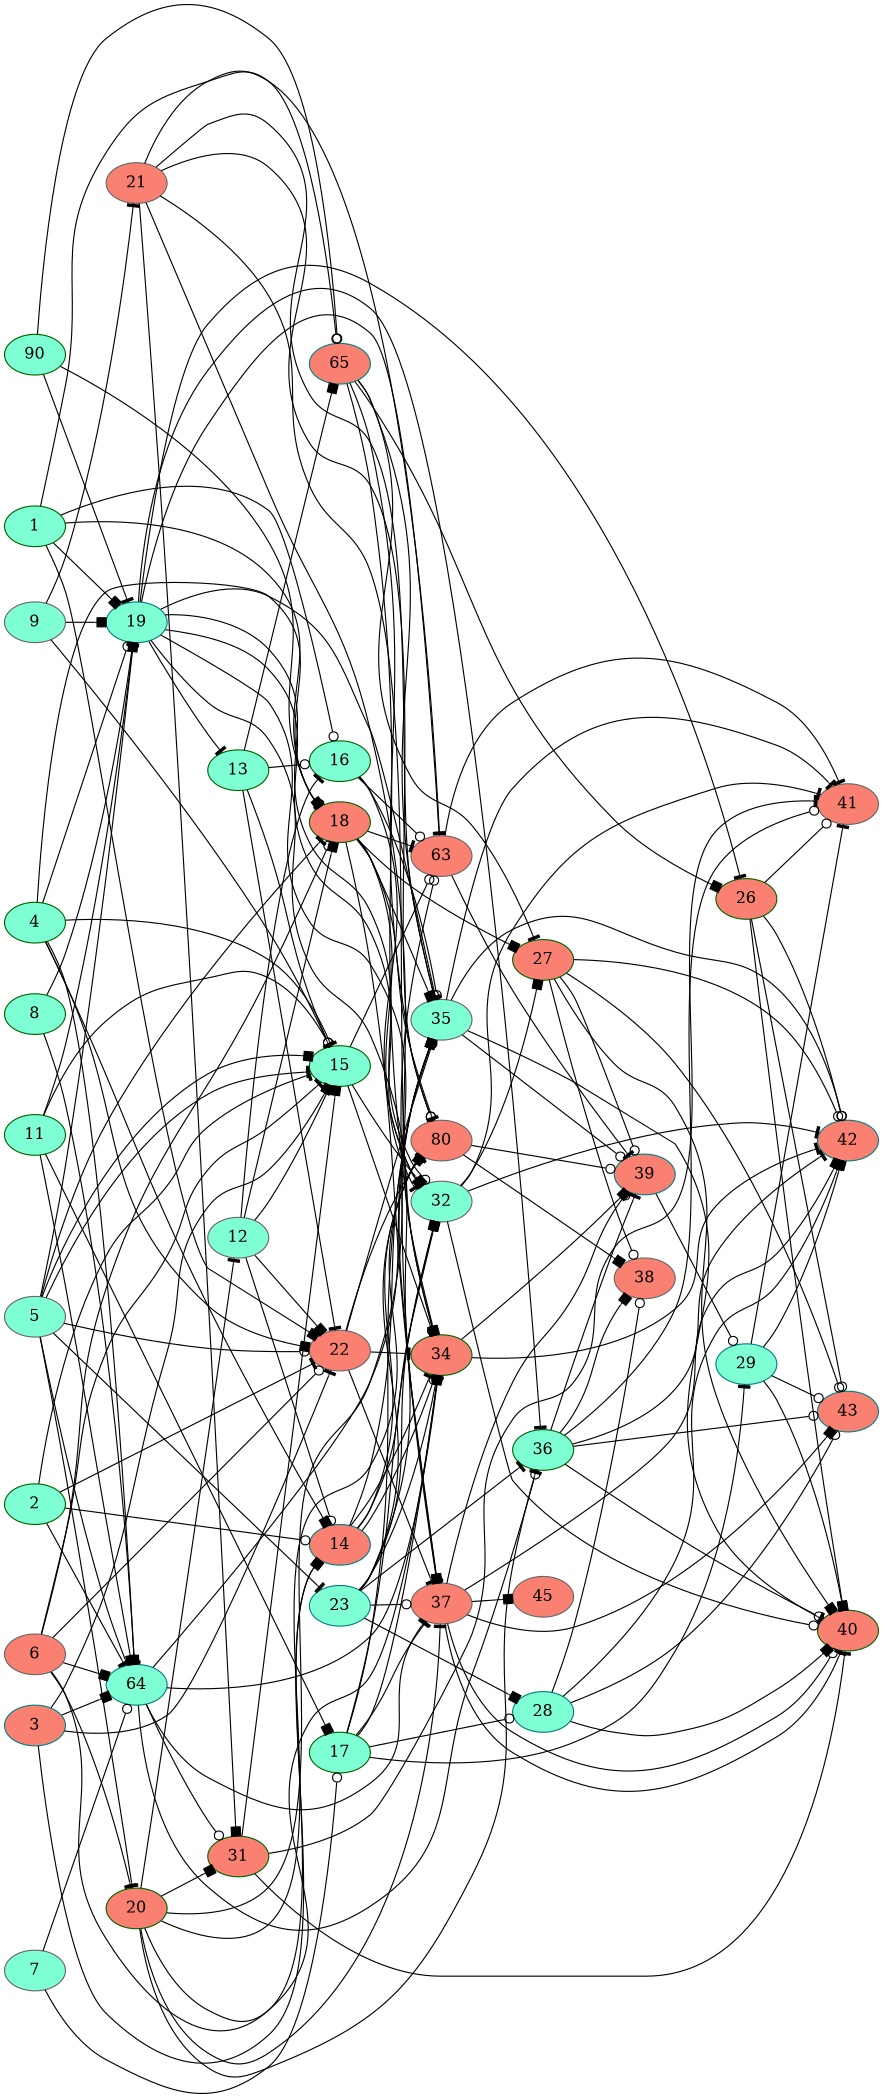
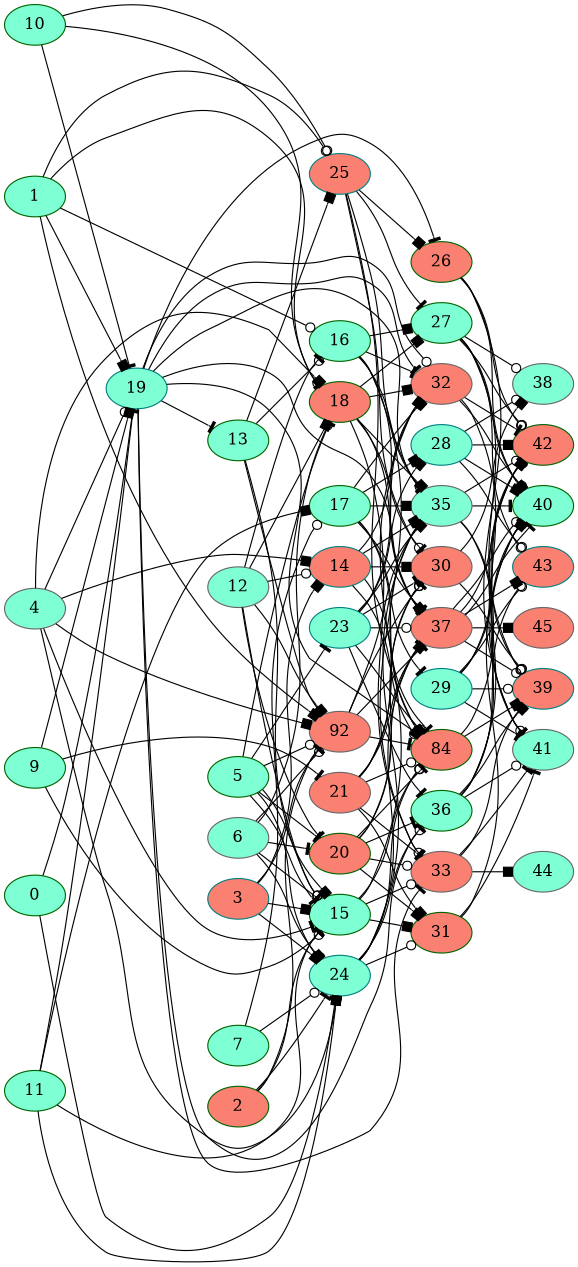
node "90": label "90" -> "10"
node "65": label "65" -> "25"
edge "16" -> "37": added
node "9": color gray40 -> darkgreen
node "41": fillcolor salmon -> aquamarine
node "63": label "63" -> "33"
node "44": added
node "4": color darkgreen -> gray40
node "27": fillcolor salmon -> aquamarine
edge "5" -> "19": removed
node "8": label "8" -> "0"
edge "32" -> "27": now "16" -> "27"
node "80": label "80" -> "30"
node "42": color teal -> darkgreen
edge "26" -> "43": removed
node "32": fillcolor aquamarine -> salmon
edge "39" -> "29": reversed
node "38": fillcolor salmon -> aquamarine
node "5": color gray40 -> darkgreen
edge "36" -> "39": arrowhead tee -> box
node "22": label "22" -> "92"
node "34": label "34" -> "84"
edge "36" -> "38": removed
edge "31" -> "15": reversed
node "2": fillcolor aquamarine -> salmon
edge "2" -> "14": removed
edge "20" -> "12": reversed
node "40": fillcolor salmon -> aquamarine
node "6": fillcolor salmon -> aquamarine
node "64": label "64" -> "24"
edge "17" -> "28": arrowhead odot -> box
node "7": color gray40 -> darkgreen
edge "6" -> "14": removed
